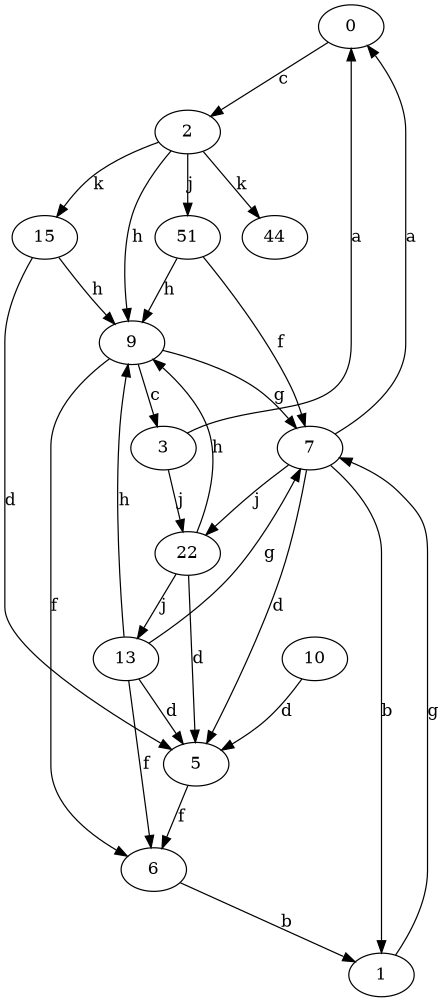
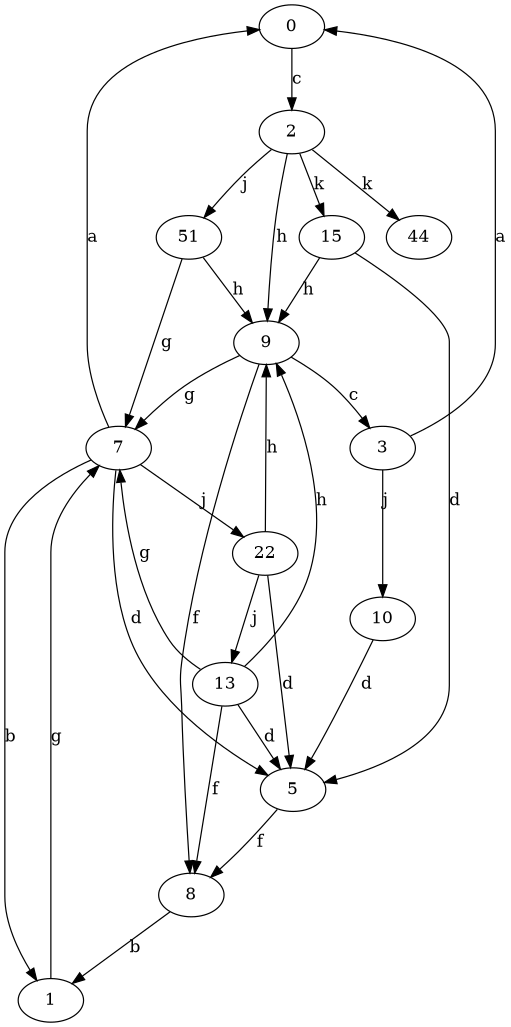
edge "51" -> "7": label "f" -> "g"
edge "3" -> "22": now "3" -> "10"
node "6": label "6" -> "8"
